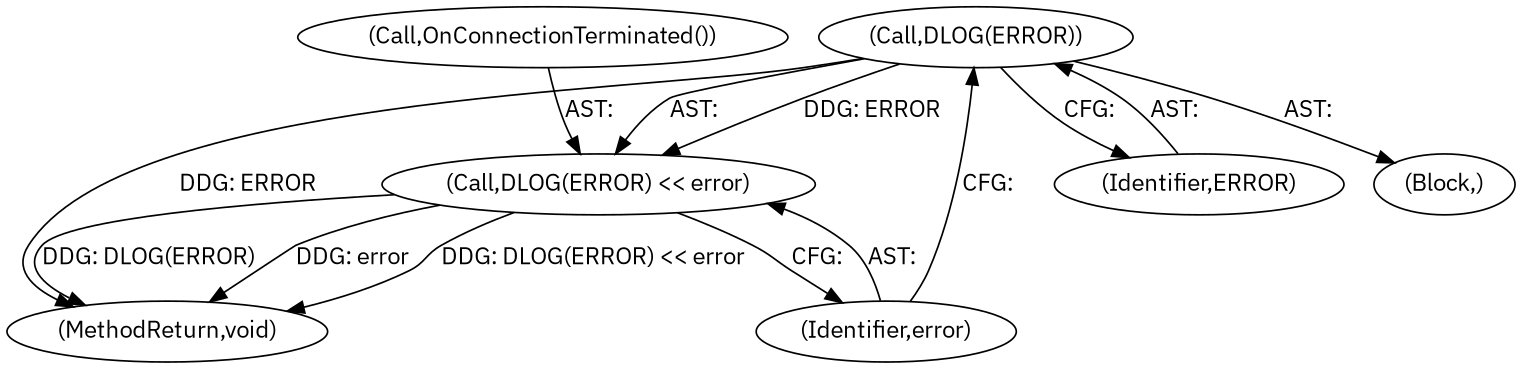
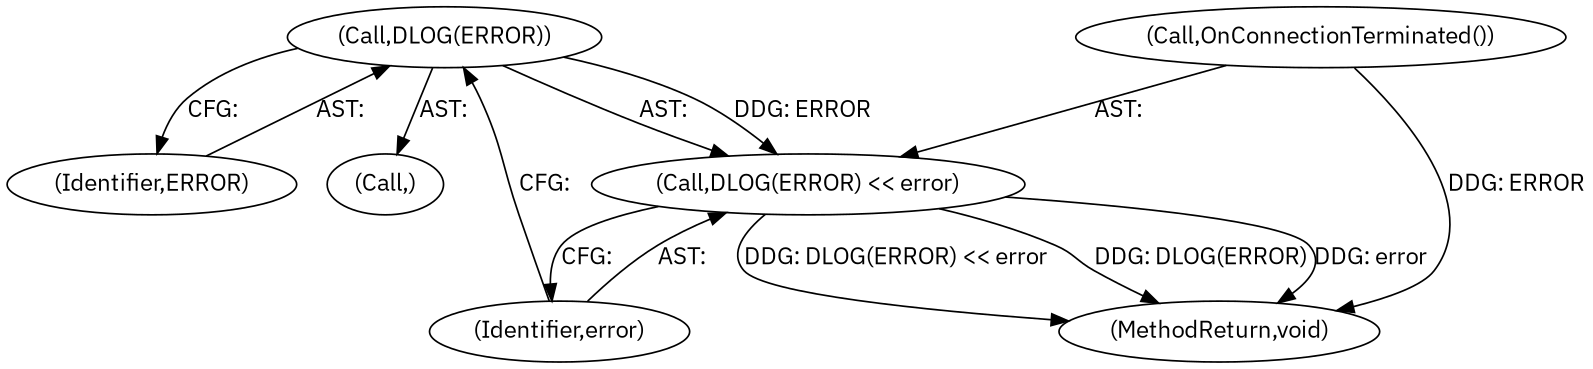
edge "(Call,DLOG(ERROR))" -> "(MethodReturn,void)": now "(Call,OnConnectionTerminated())" -> "(MethodReturn,void)"
node "(Block,)": label "(Block,)" -> "(Call,)"
